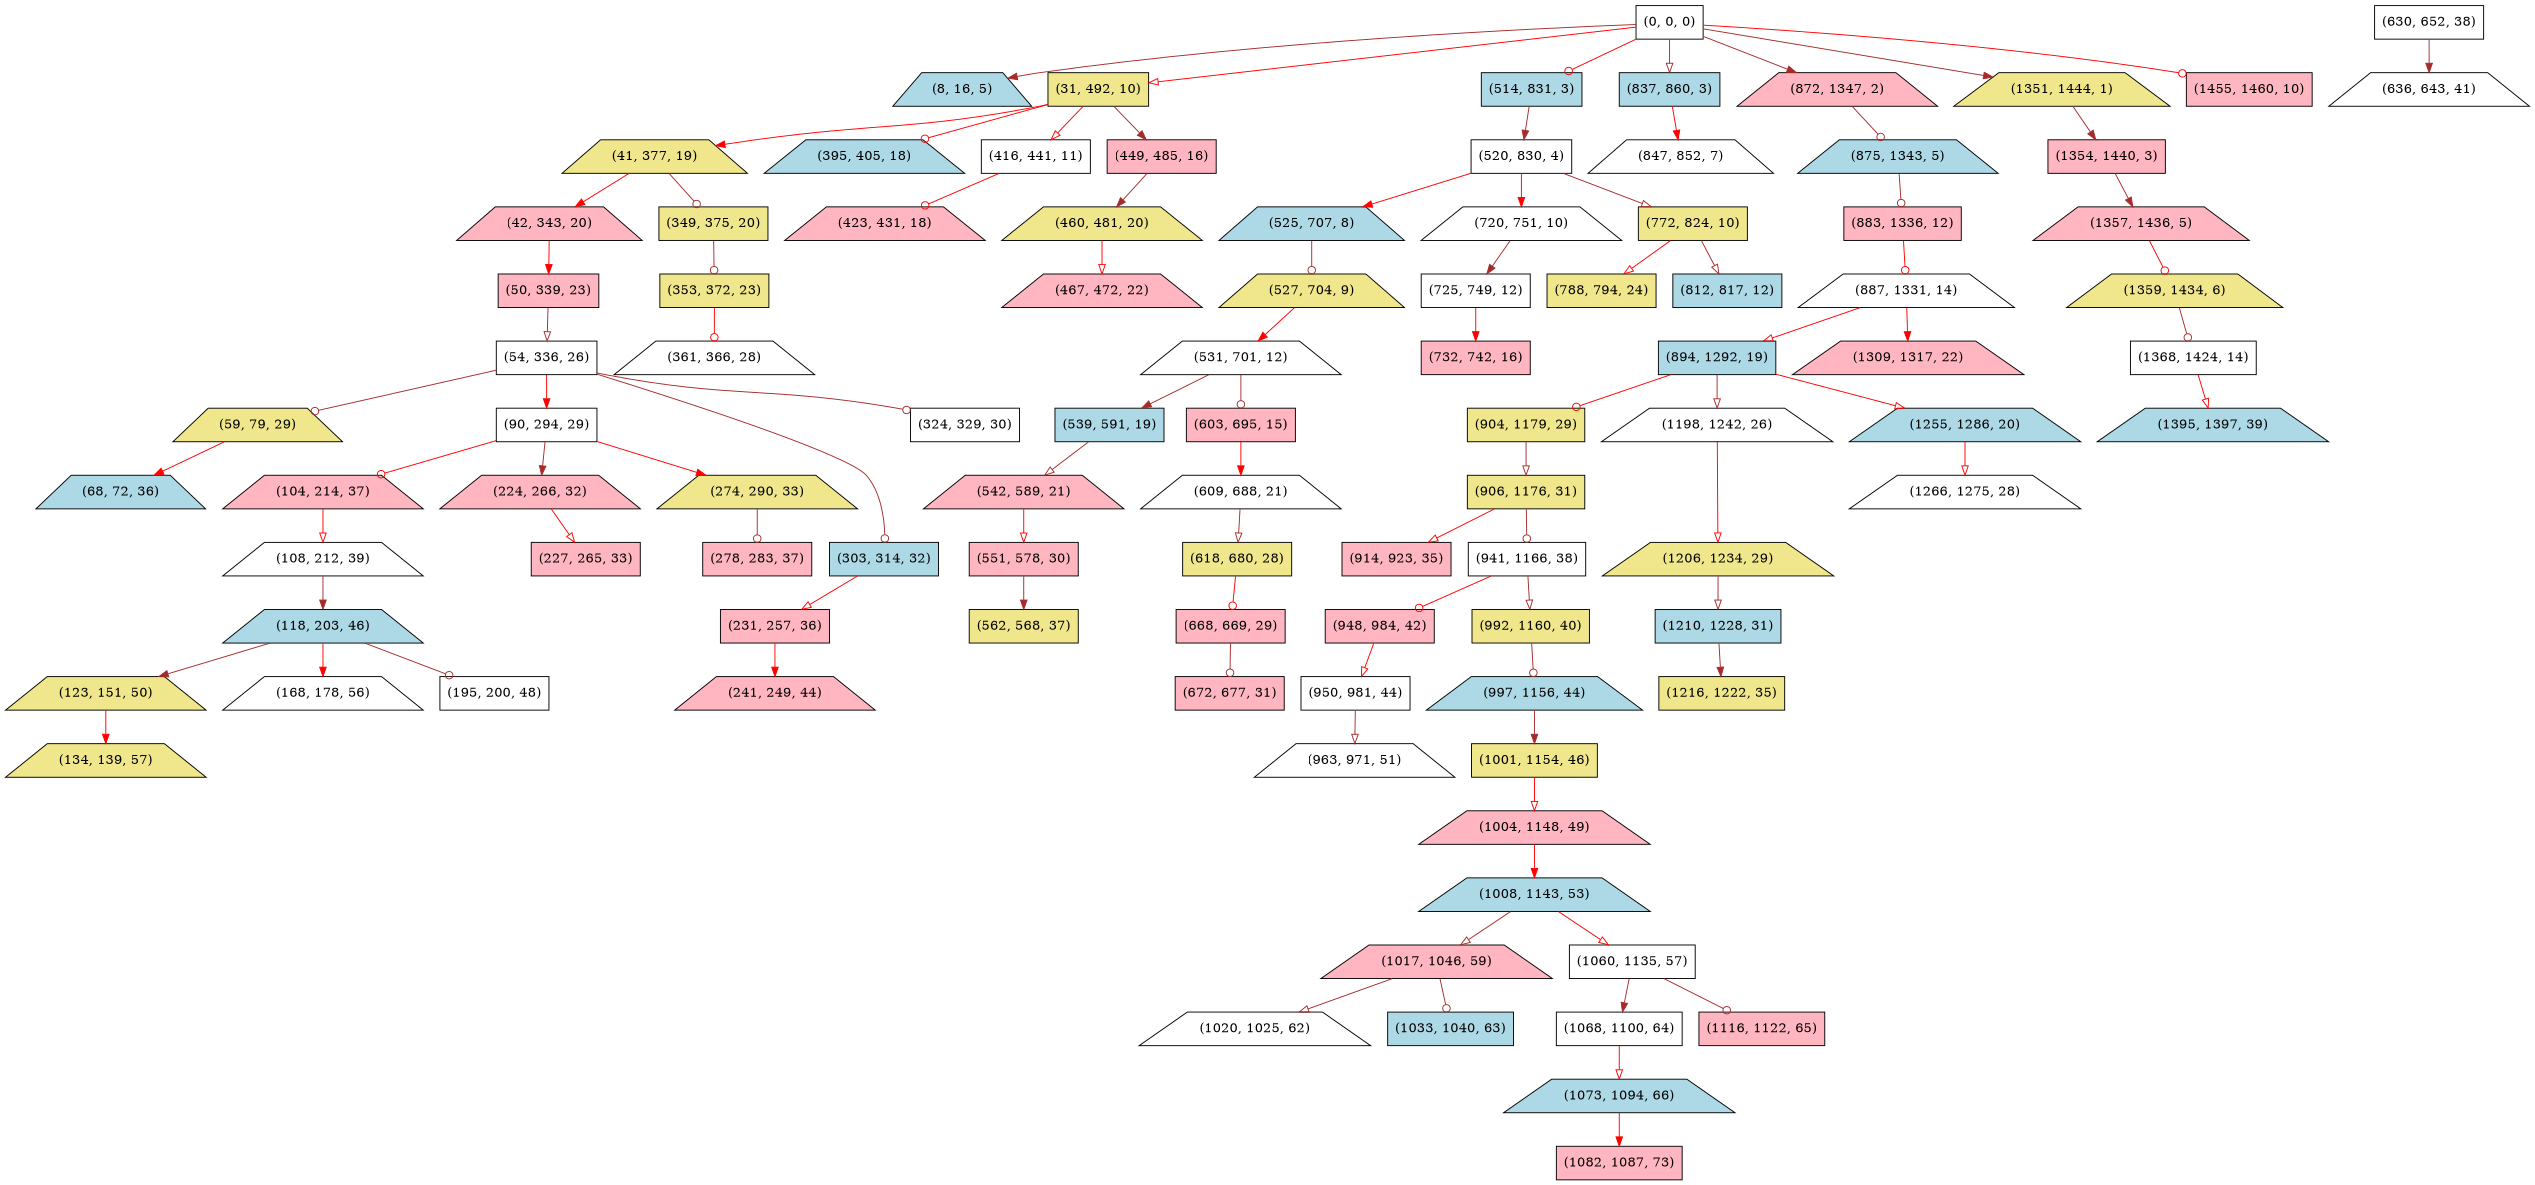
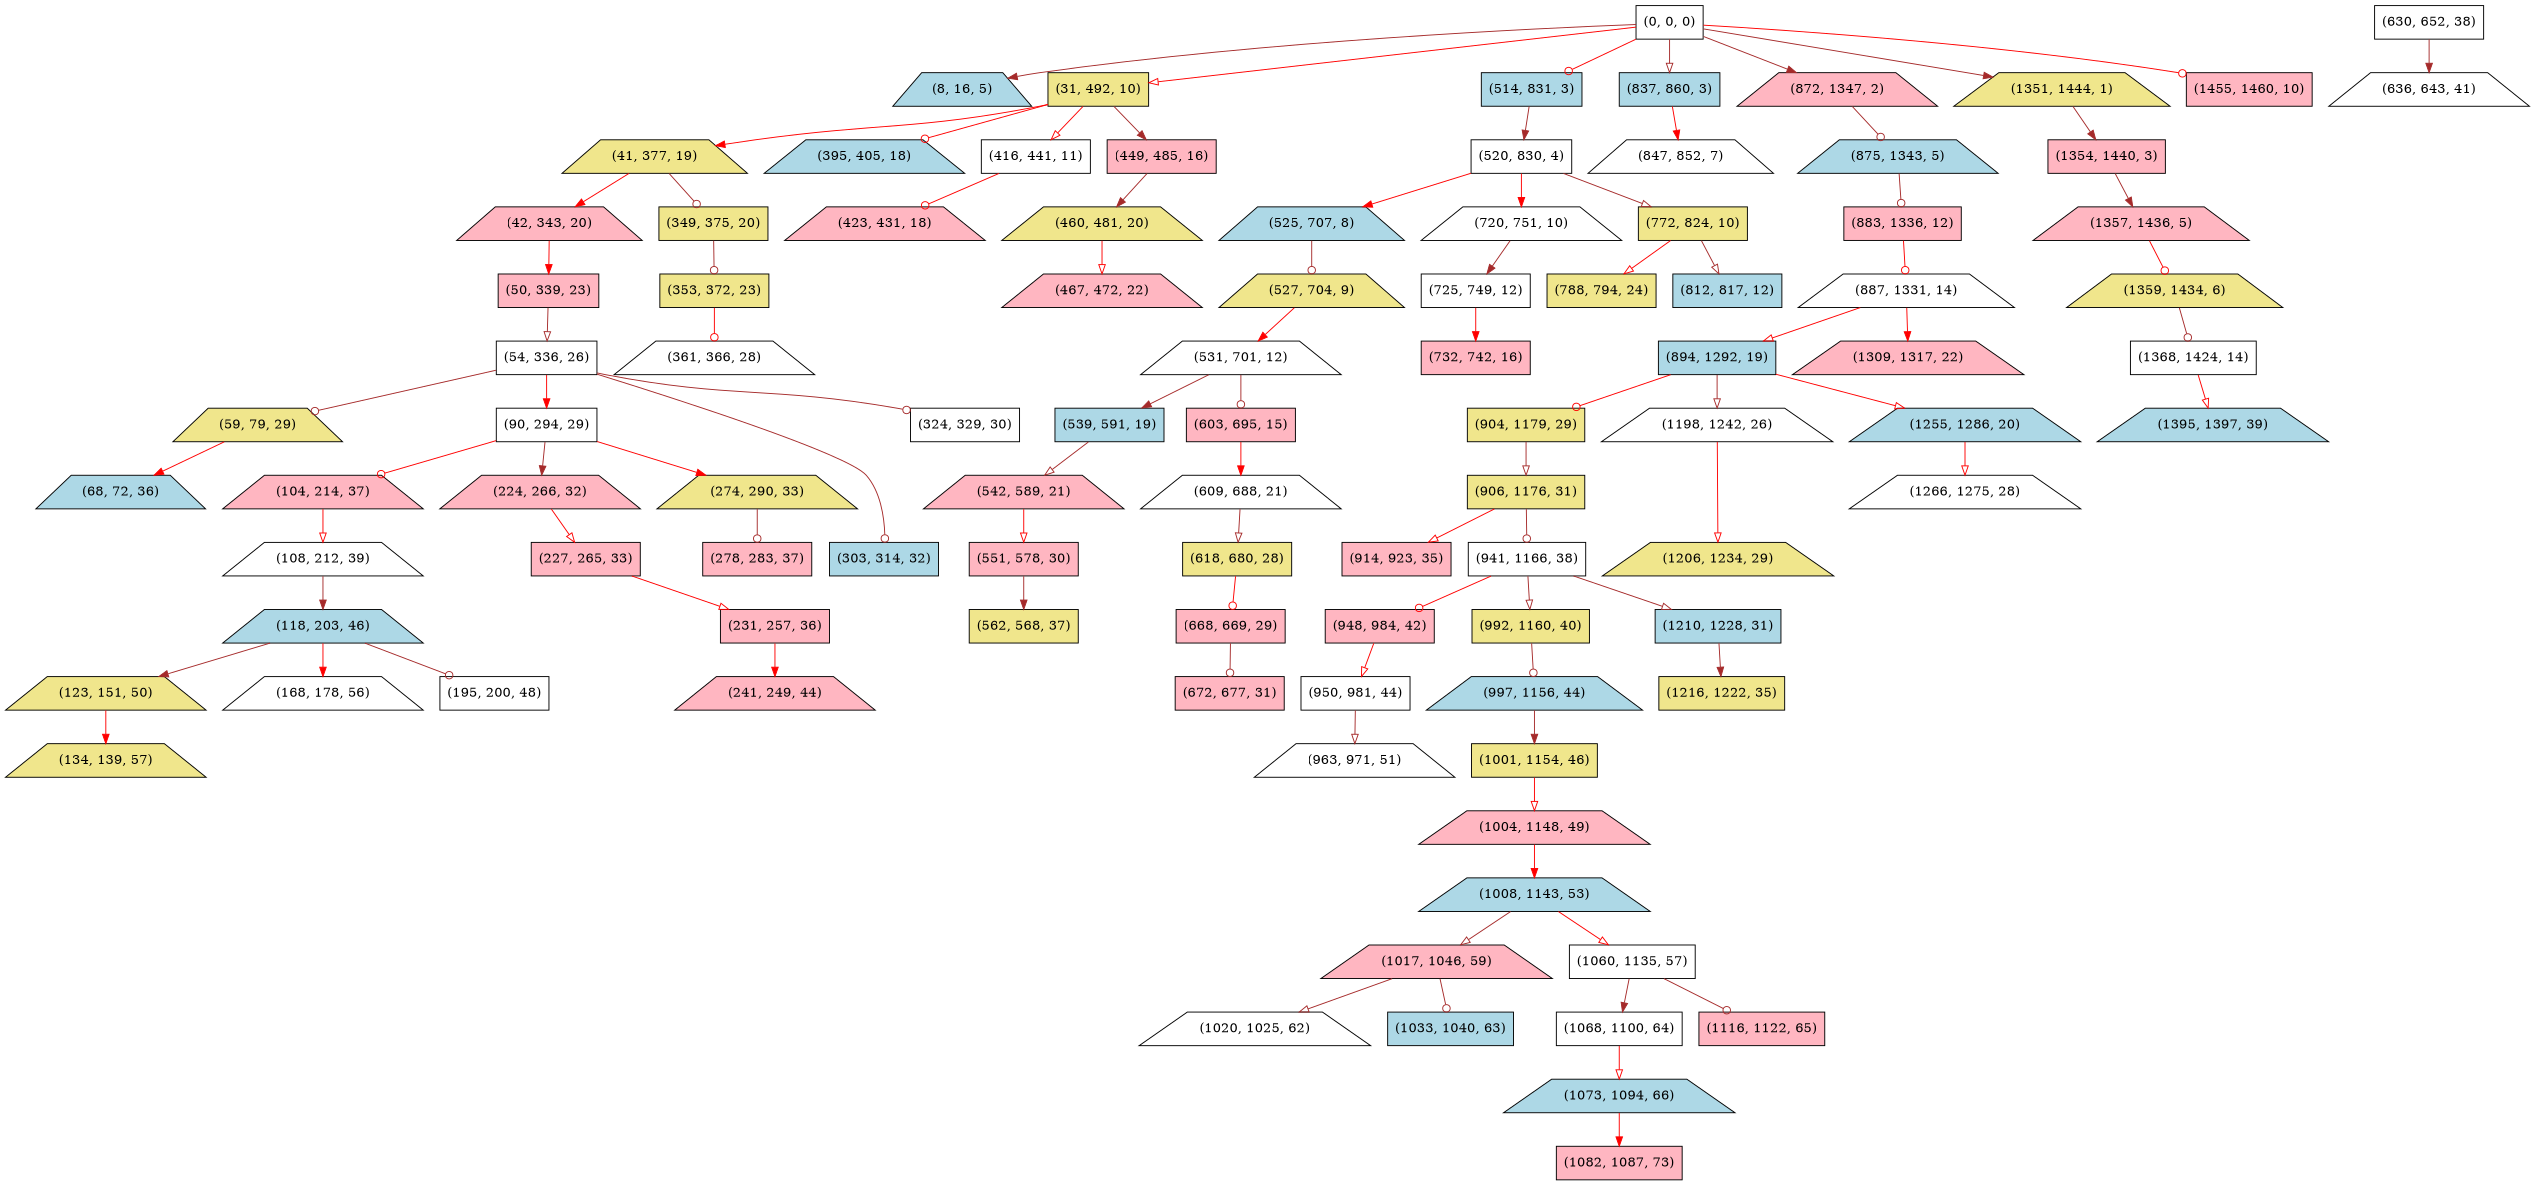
edge "(1206, 1234, 29)" -> "(1210, 1228, 31)": now "(941, 1166, 38)" -> "(1210, 1228, 31)"
edge "(303, 314, 32)" -> "(231, 257, 36)": now "(227, 265, 33)" -> "(231, 257, 36)"
